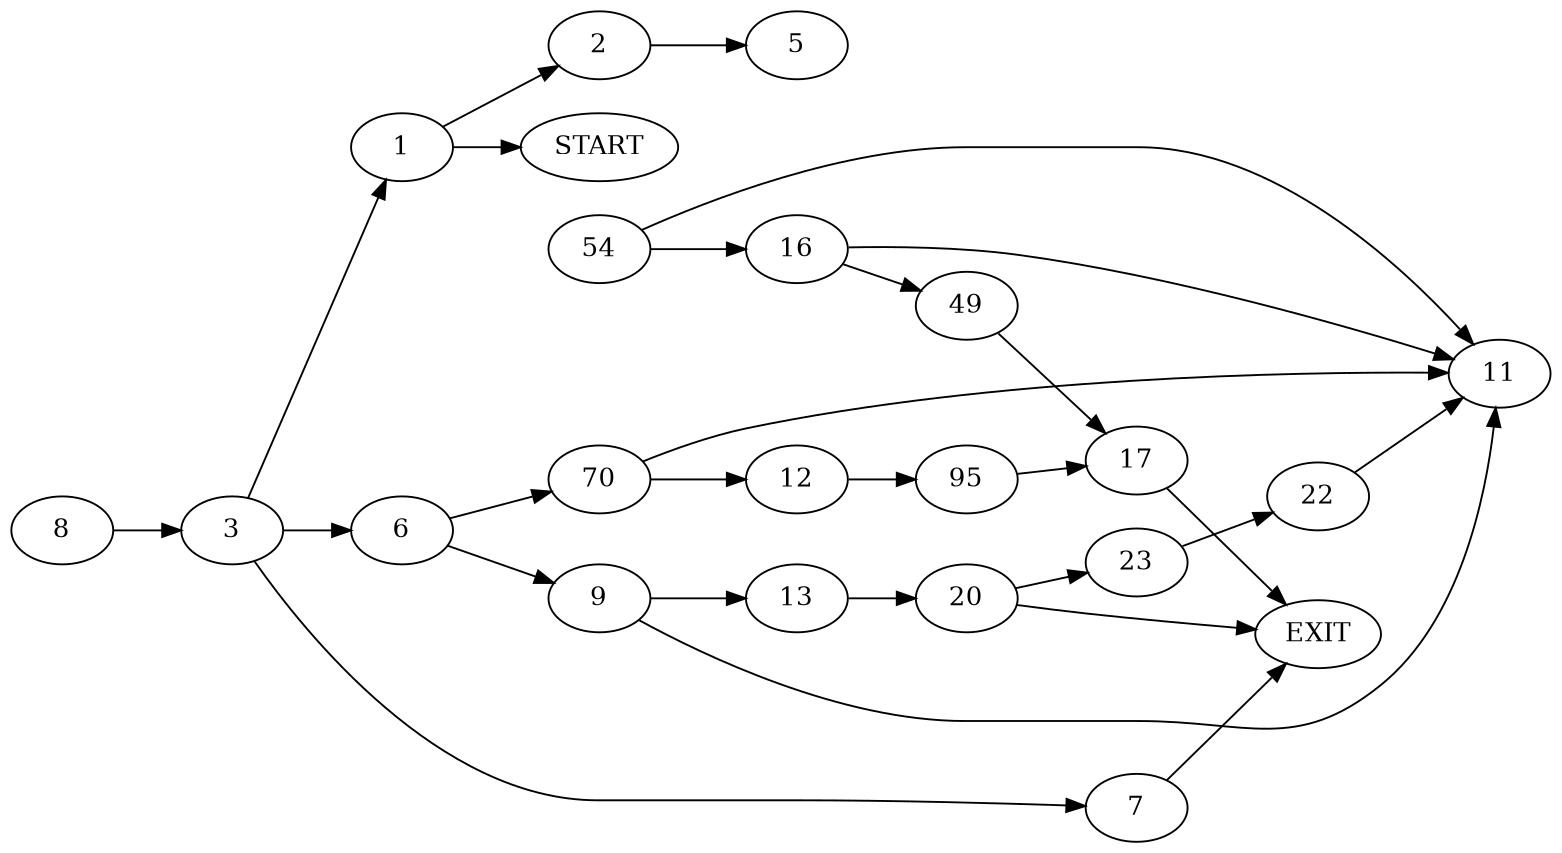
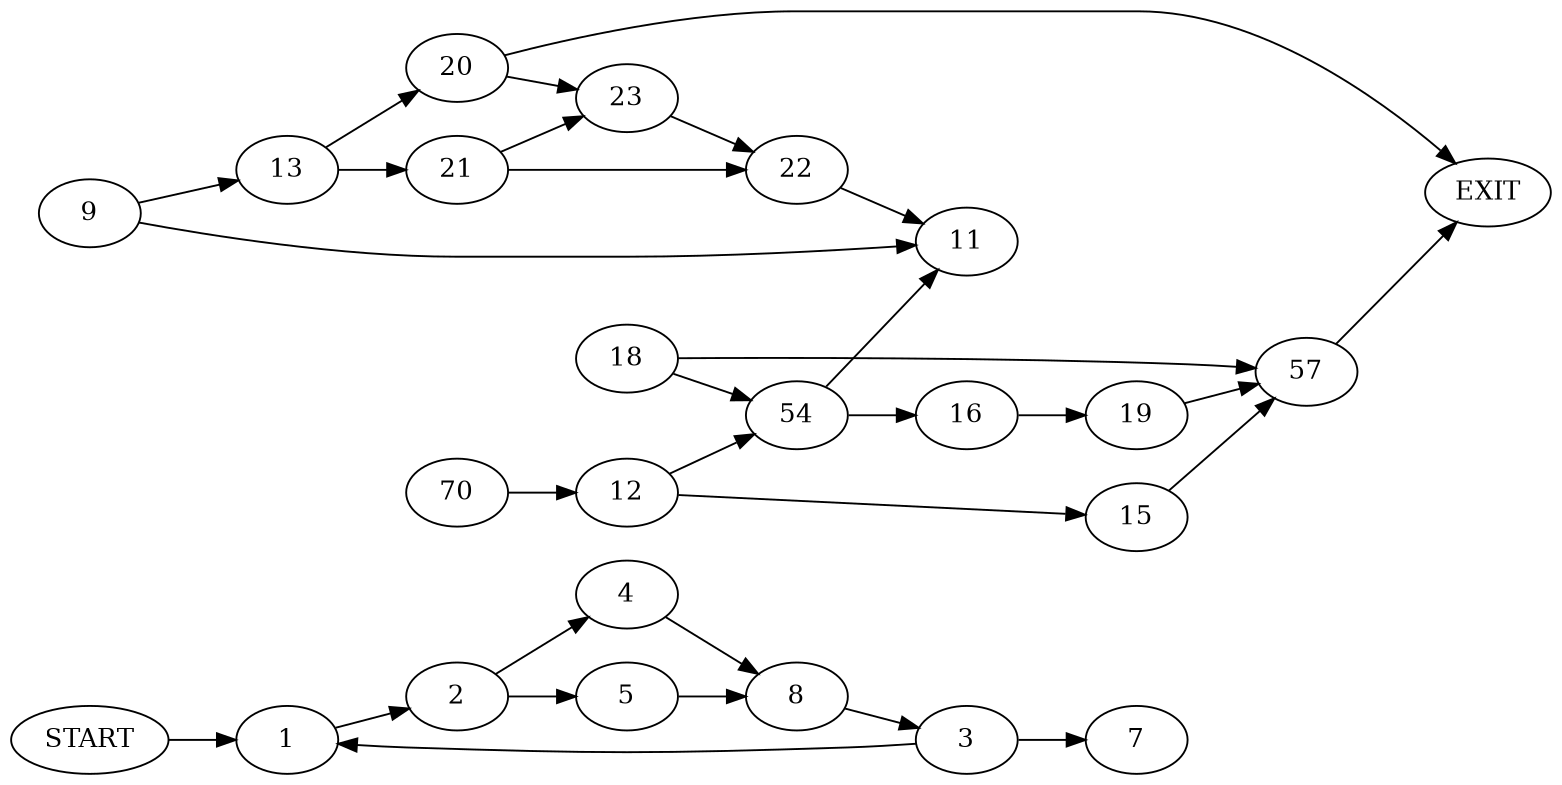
edge "1" -> "START": reversed
node "21": added
edge "16" -> "11": removed
node "49": label "49" -> "19"
node "18": added
edge "70" -> "11": removed
edge "12" -> "54": added
node "17": label "17" -> "57"
node "95": label "95" -> "15"
node "6": removed
node "4": added
edge "5" -> "8": added
edge "7" -> "EXIT": removed
